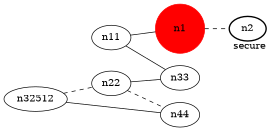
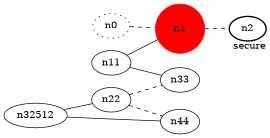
node "n0": added
edge "n33" -- "n22": style solid -> dashed
edge "n22" -- "n32512󠀭": style dashed -> solid
